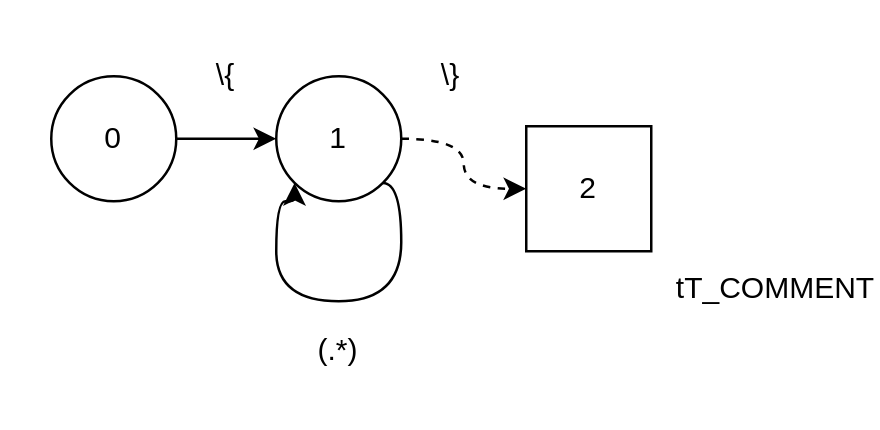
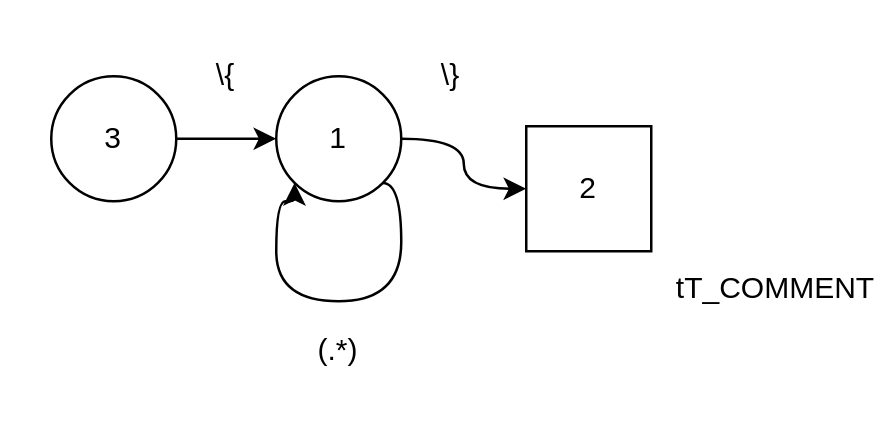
node "0": label "0" -> "3"
edge "1" -> "2": style dashed -> solid
